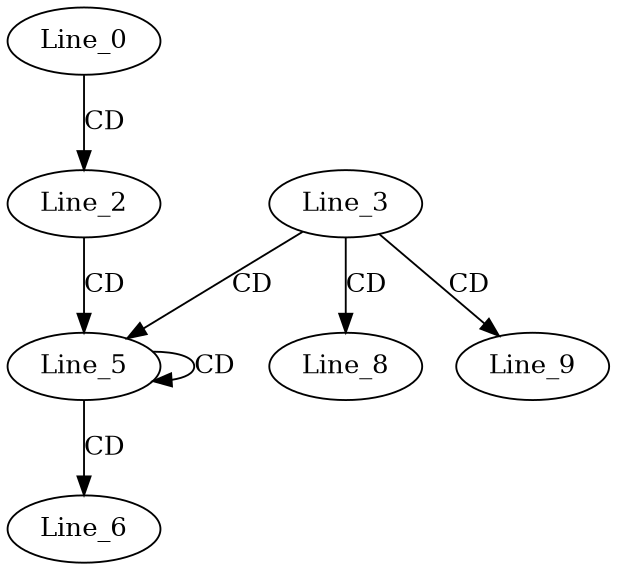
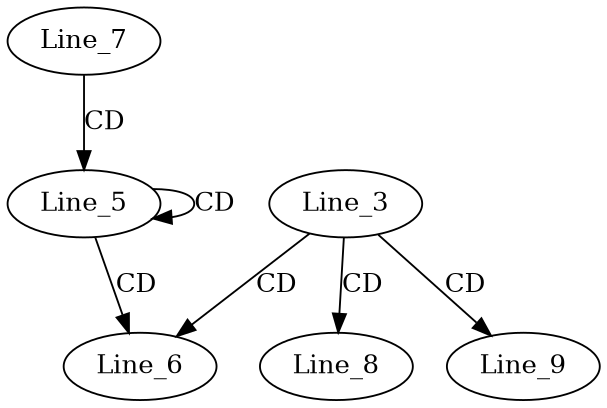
node "Line_0": removed
node "Line_2": label "Line_2" -> "Line_7"
edge "Line_3" -> "Line_5": now "Line_3" -> "Line_6"
